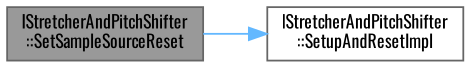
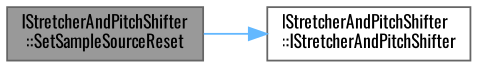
node "IStretcherAndPitchShifter ::SetupAndResetImpl": label "IStretcherAndPitchShifter ::SetupAndResetImpl" -> "IStretcherAndPitchShifter ::IStretcherAndPitchShifter"
